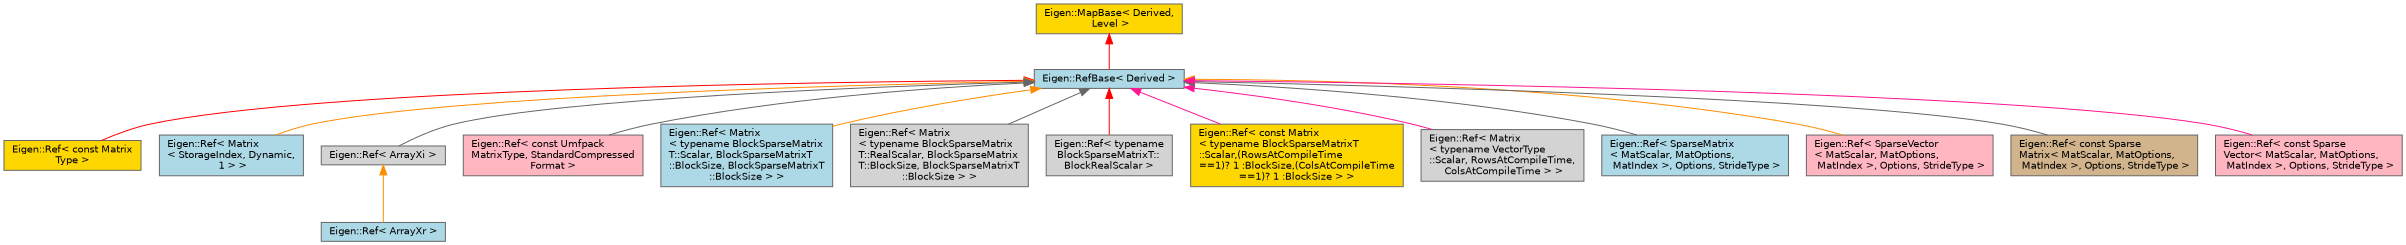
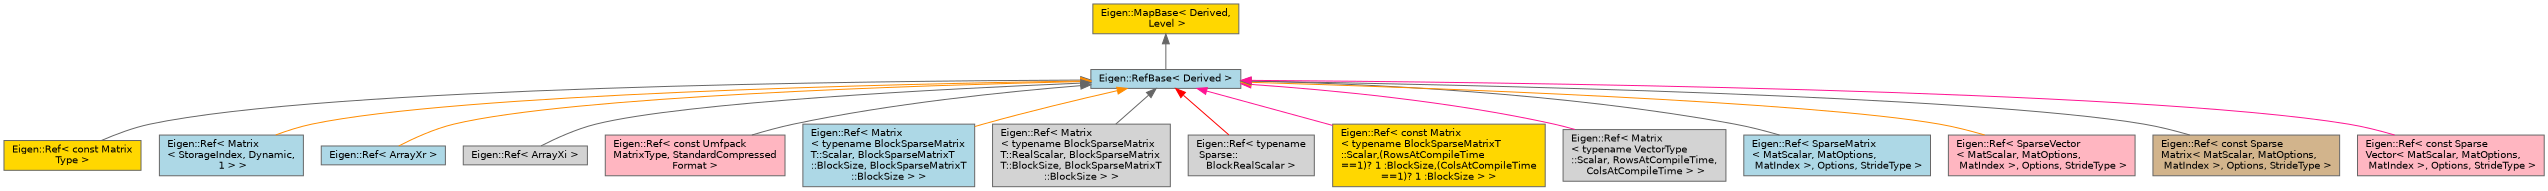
edge "Eigen::RefBase< Derived >" -> "Eigen::MapBase< Derived, Level >": color red -> gray40
edge "Eigen::Ref< const Matrix Type >" -> "Eigen::RefBase< Derived >": color red -> gray40
node "Eigen::Ref< typename BlockSparseMatrixT:: BlockRealScalar >": label "Eigen::Ref< typename BlockSparseMatrixT:: BlockRealScalar >" -> "Eigen::Ref< typename Sparse:: BlockRealScalar >"
edge "Eigen::Ref< ArrayXr >" -> "Eigen::Ref< ArrayXi >": now "Eigen::Ref< ArrayXr >" -> "Eigen::RefBase< Derived >"
